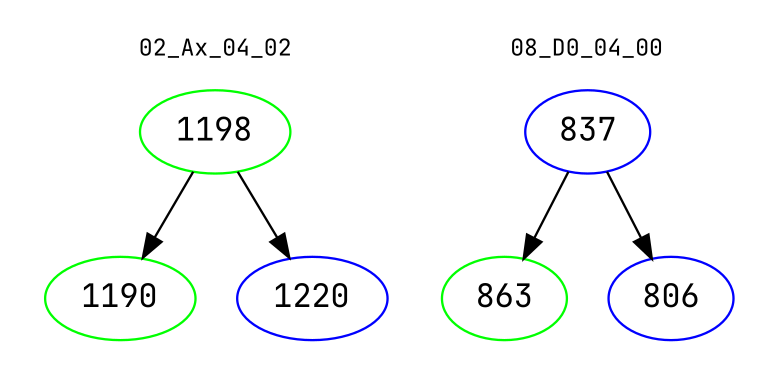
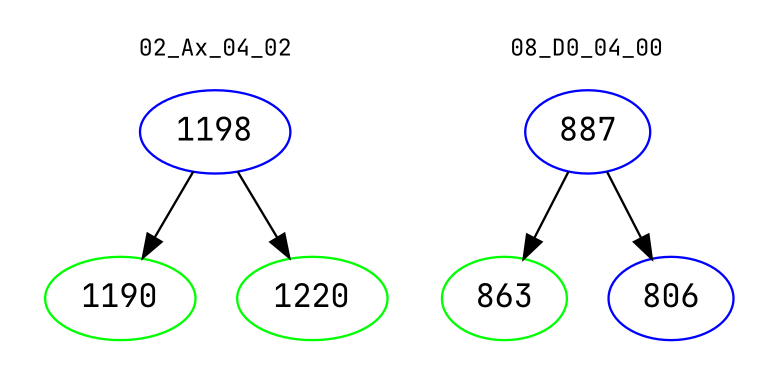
node "1198": color green -> blue
node "837": label "837" -> "887"
node "1220": color blue -> green
